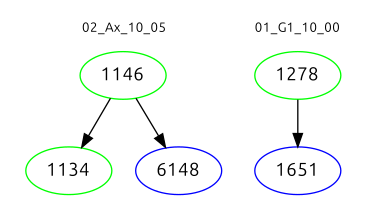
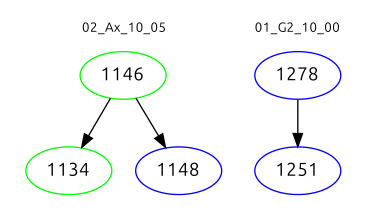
cluster "01_G1_10_00": label "01_G1_10_00" -> "01_G2_10_00"
node "1278": color green -> blue
node "6148": label "6148" -> "1148"
node "1651": label "1651" -> "1251"
